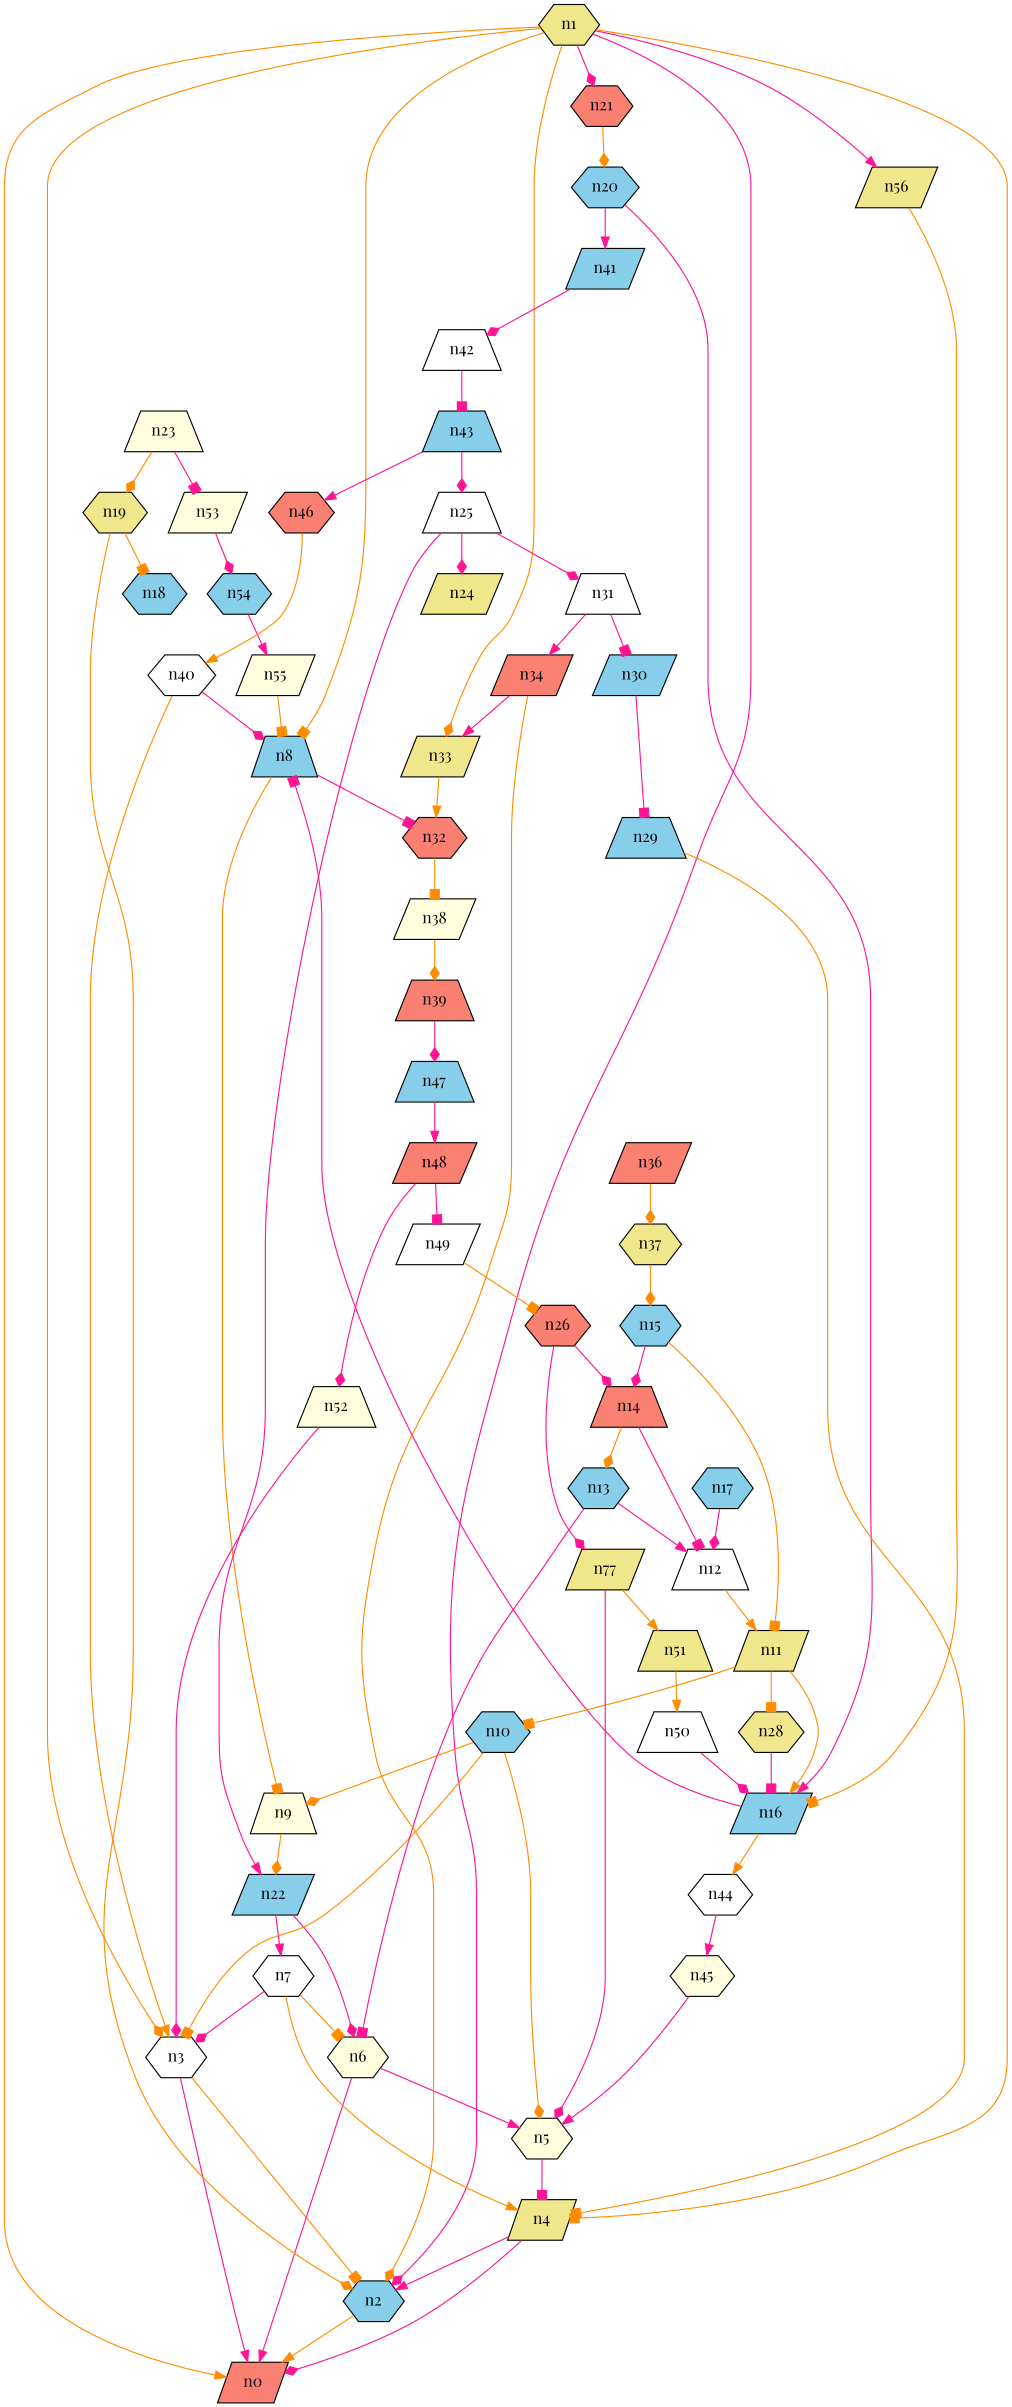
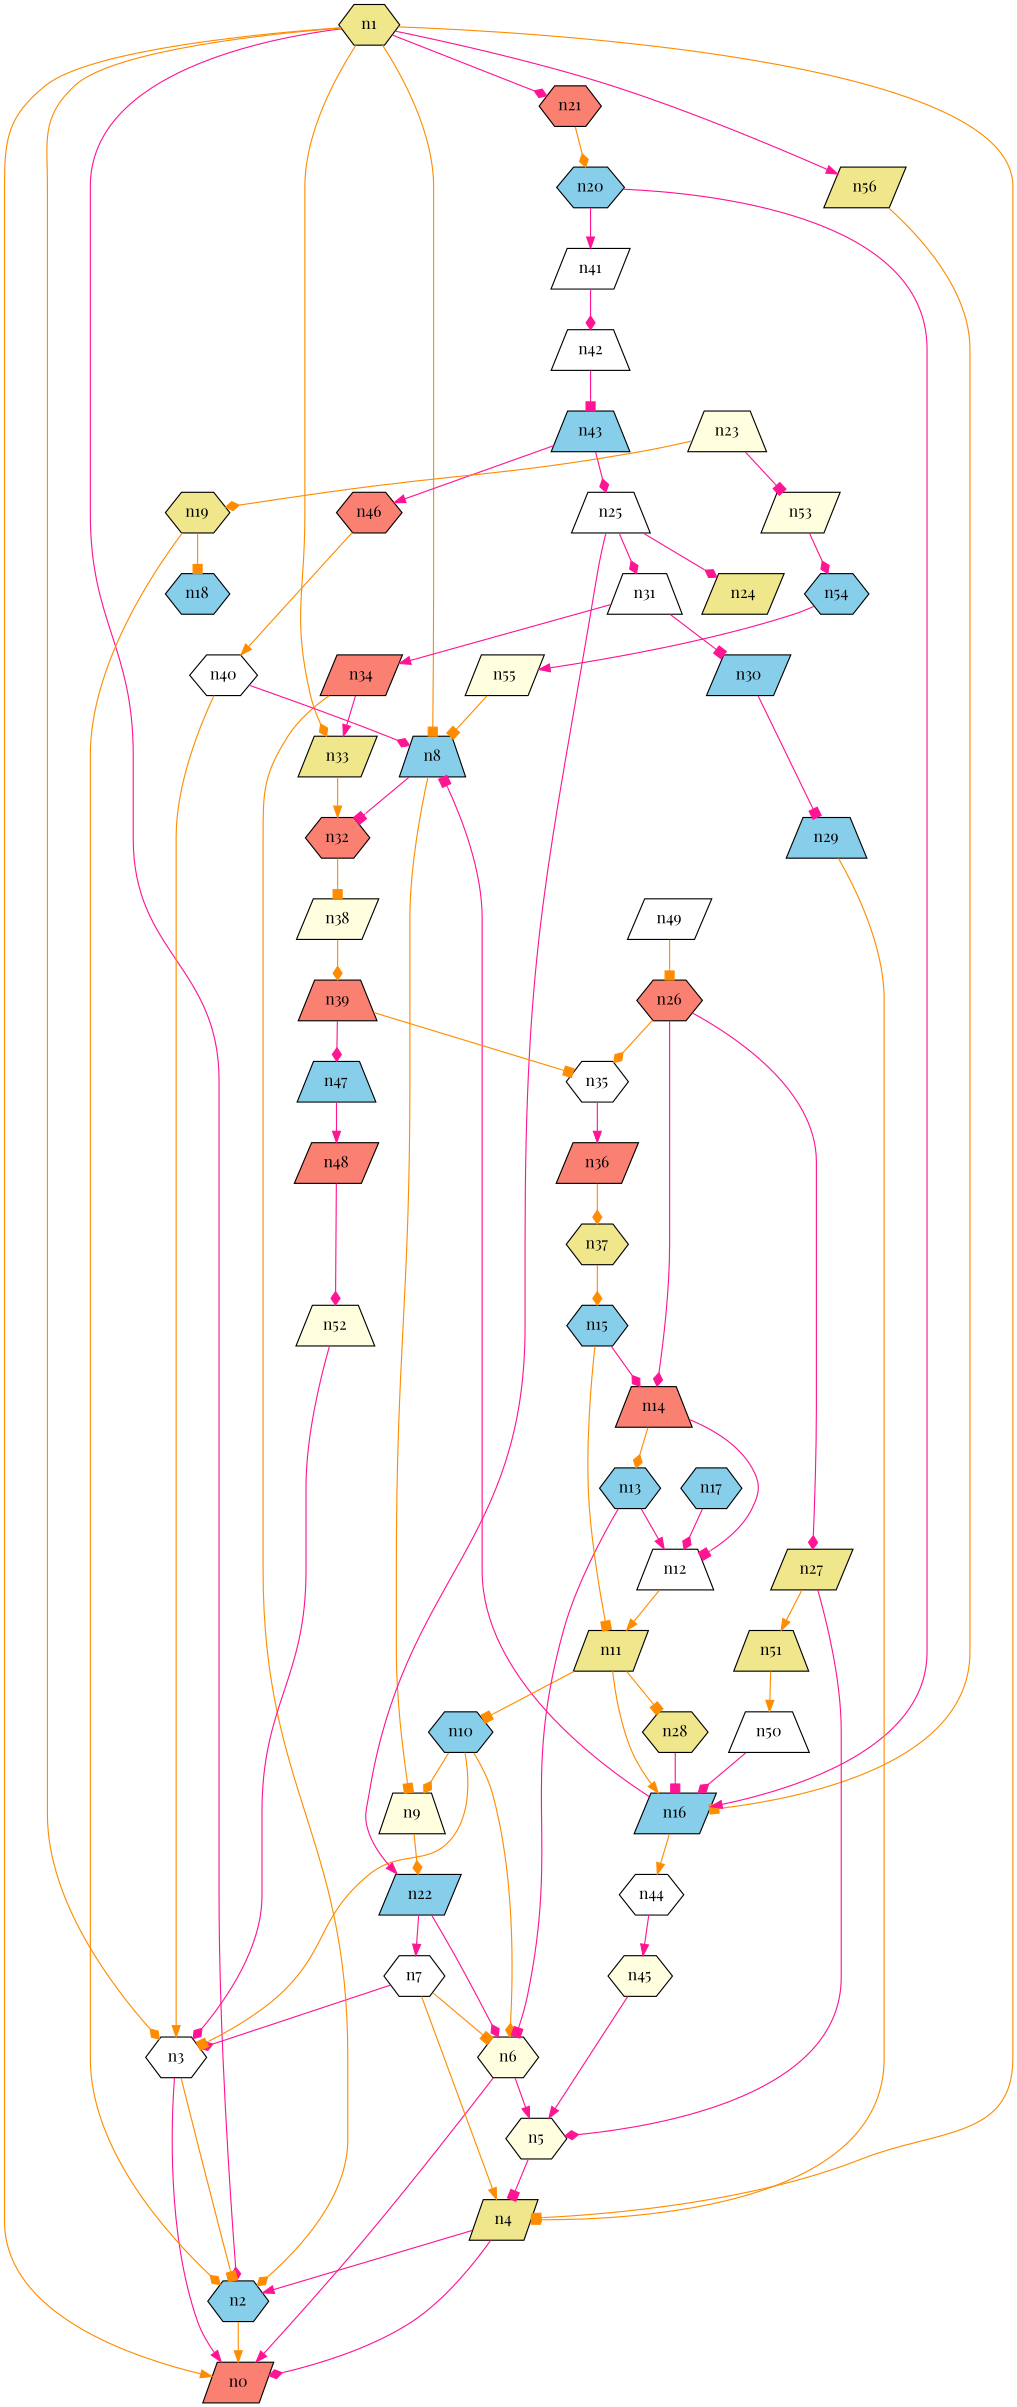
node "n41": fillcolor skyblue -> white
node "n35": added
edge "n48" -> "n49": removed
node "n77": label "n77" -> "n27"
edge "n10" -> "n5": now "n10" -> "n6"
